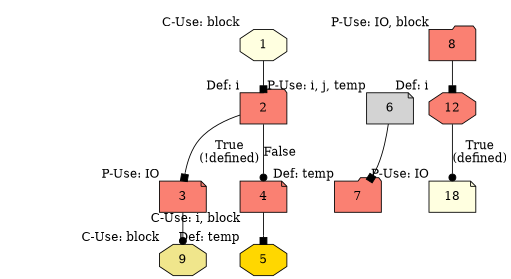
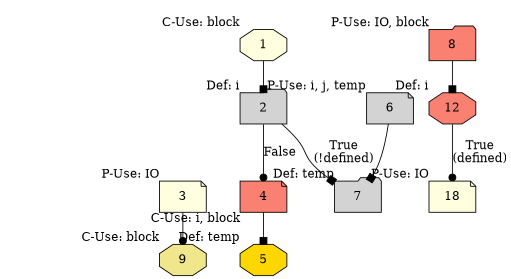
node "2 Def: i": fillcolor salmon -> lightgrey
edge "2 Def: i" -> "3 P-Use: IO": now "2 Def: i" -> "7 Def: temp"
node "3 P-Use: IO": fillcolor salmon -> lightyellow
node "7 Def: temp": fillcolor salmon -> lightgrey
